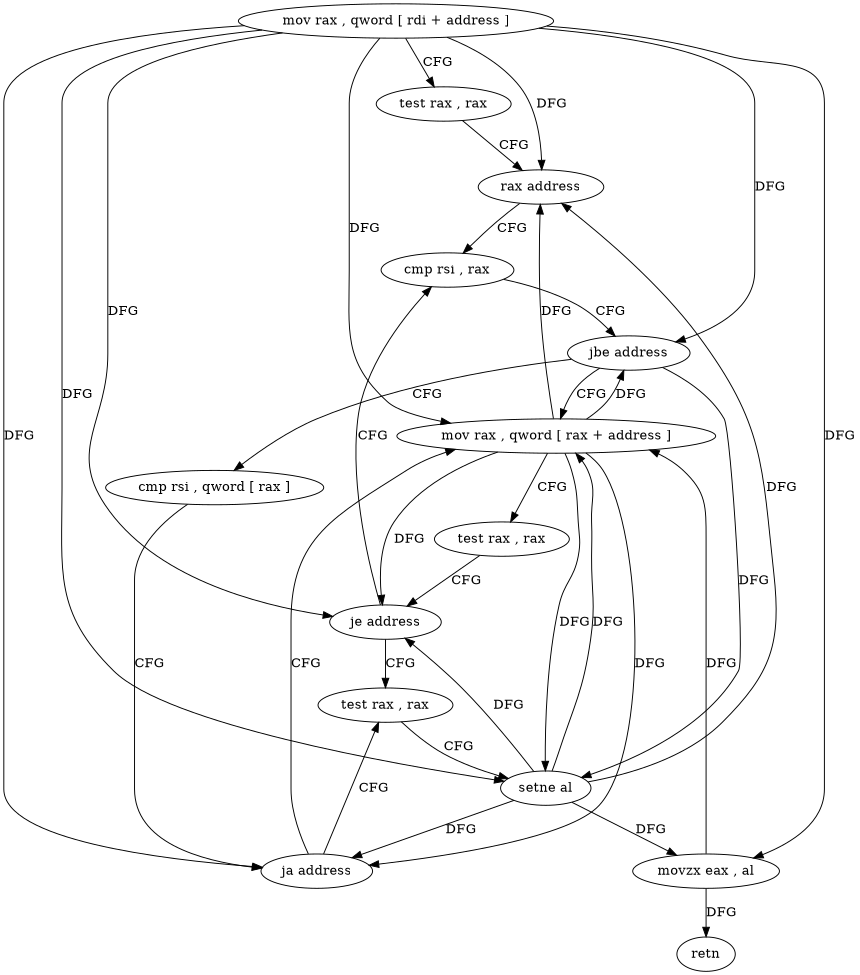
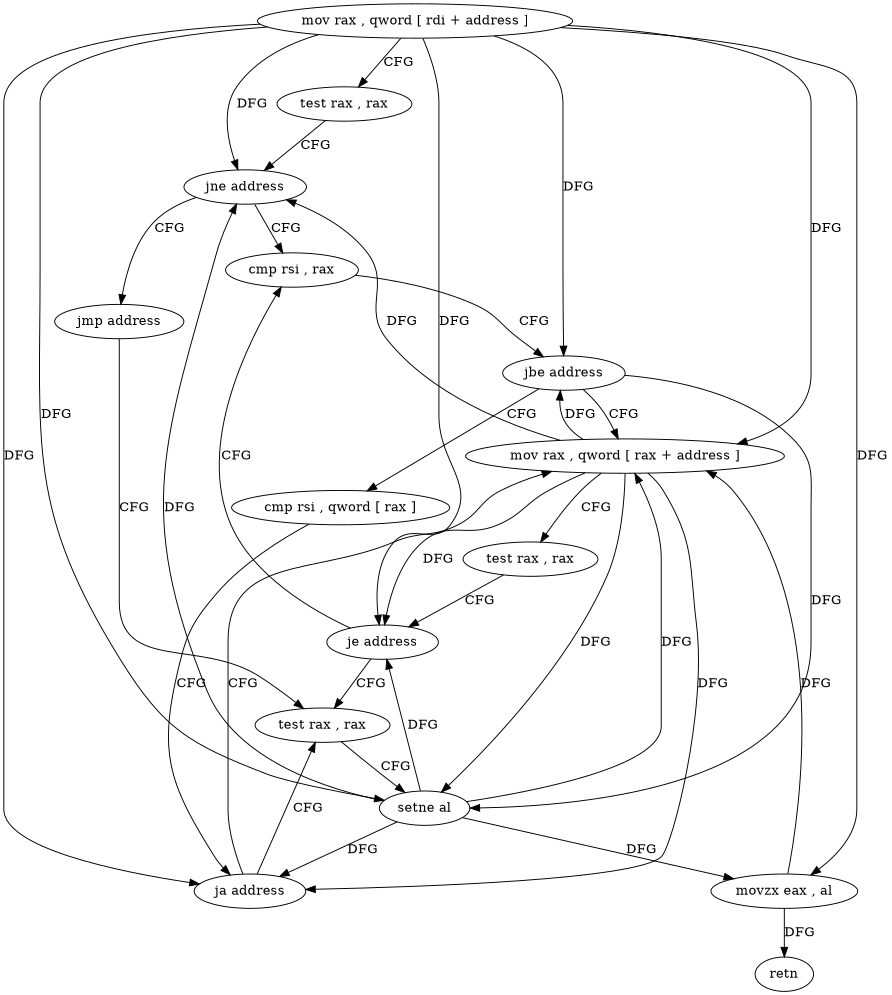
node "rax address": label "rax address" -> "jne address"
node "jmp address": added
